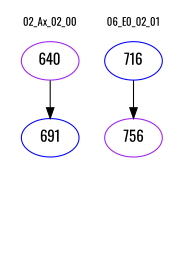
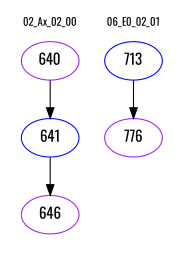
node "716": label "716" -> "713"
node "691": label "691" -> "641"
node "756": label "756" -> "776"
node "646": added
